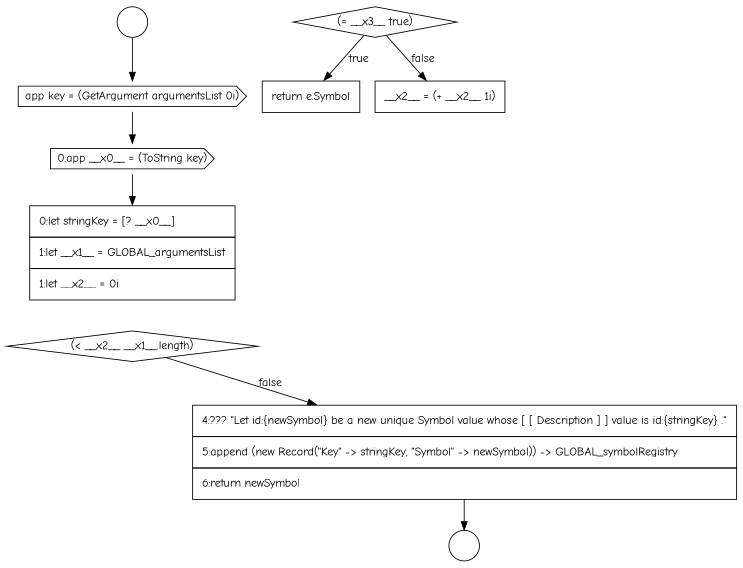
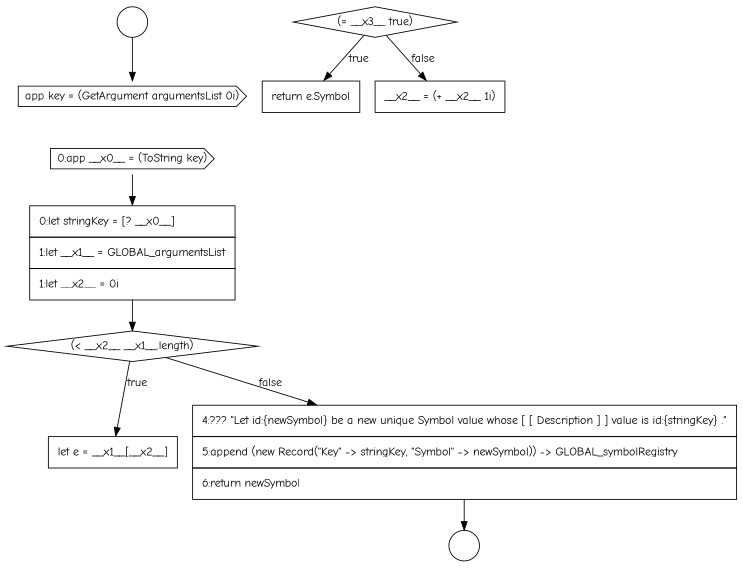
edge "app key = (GetArgument argumentsList 0i)" -> "0:app __x0__ = (ToString key)": removed
edge "0:let stringKey = [? __x0__]" -> "(< __x2__ __x1__.length)": added
node "let e = __x1__[__x2__]": added
